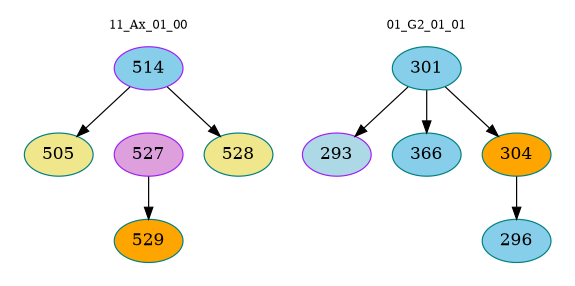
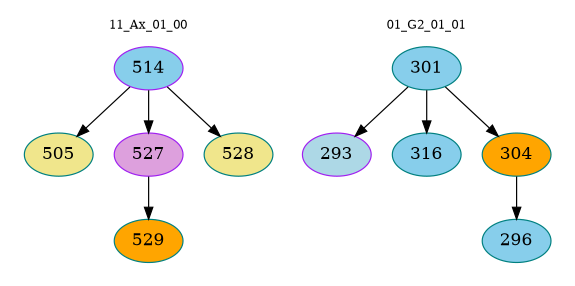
edge "514" -> "527": added
node "366": label "366" -> "316"
